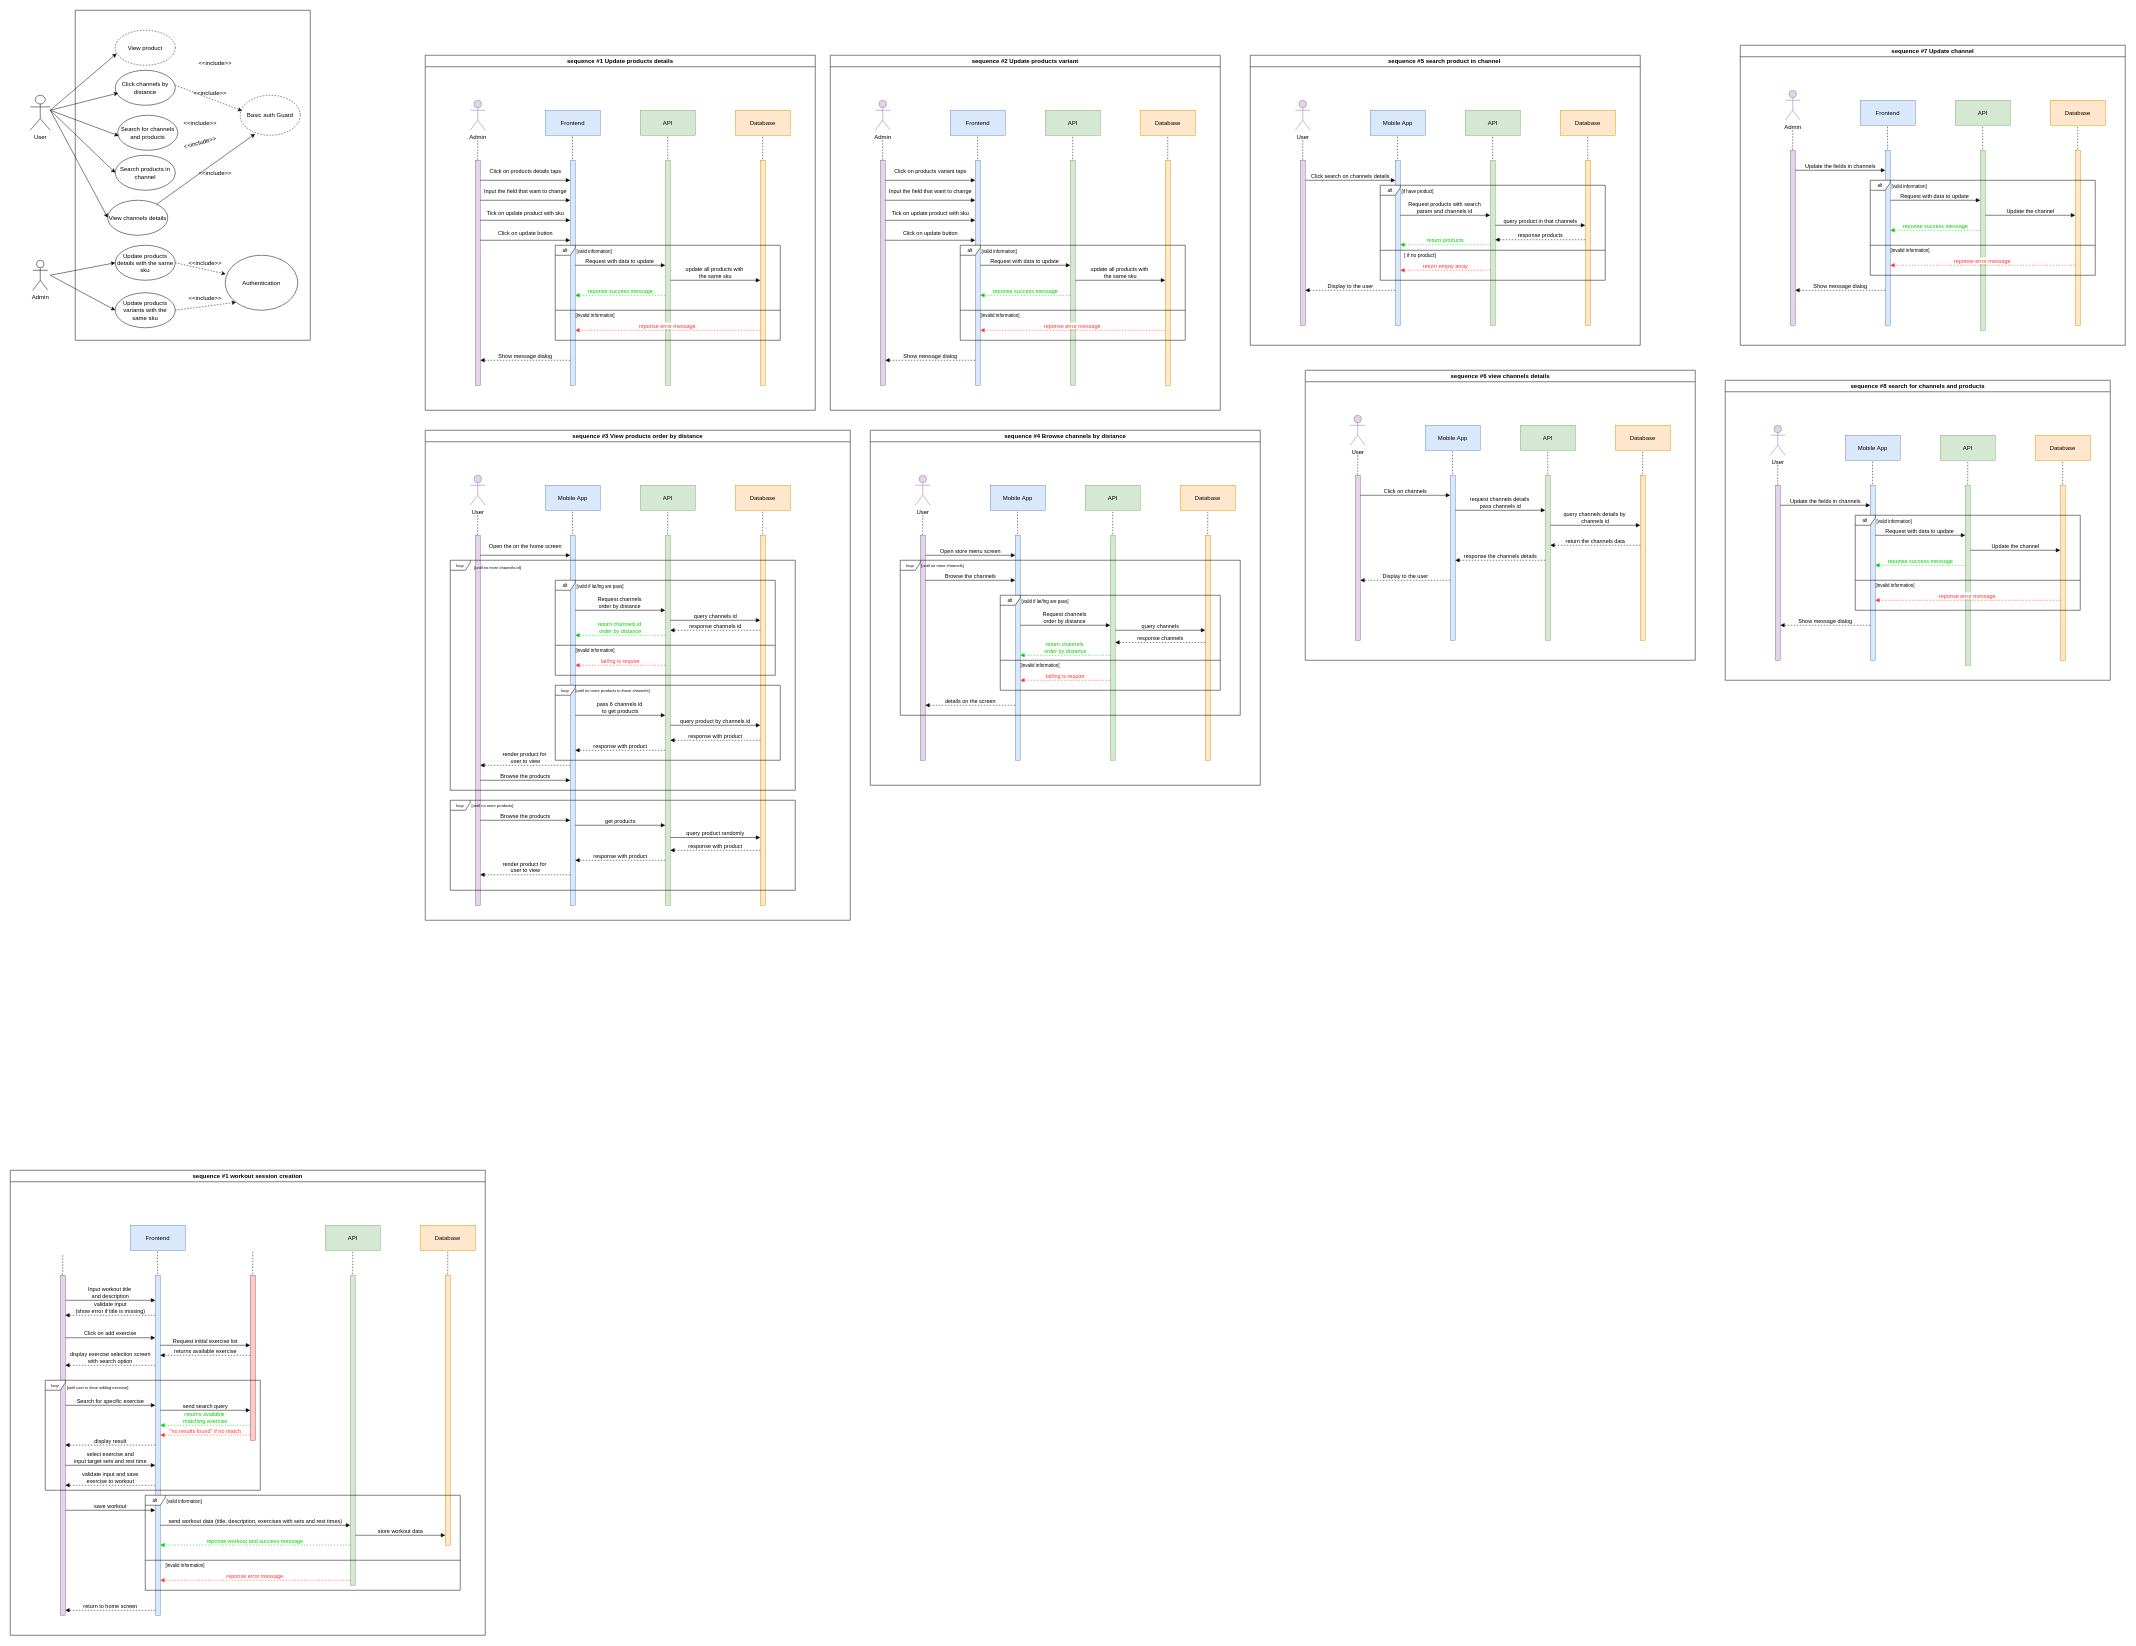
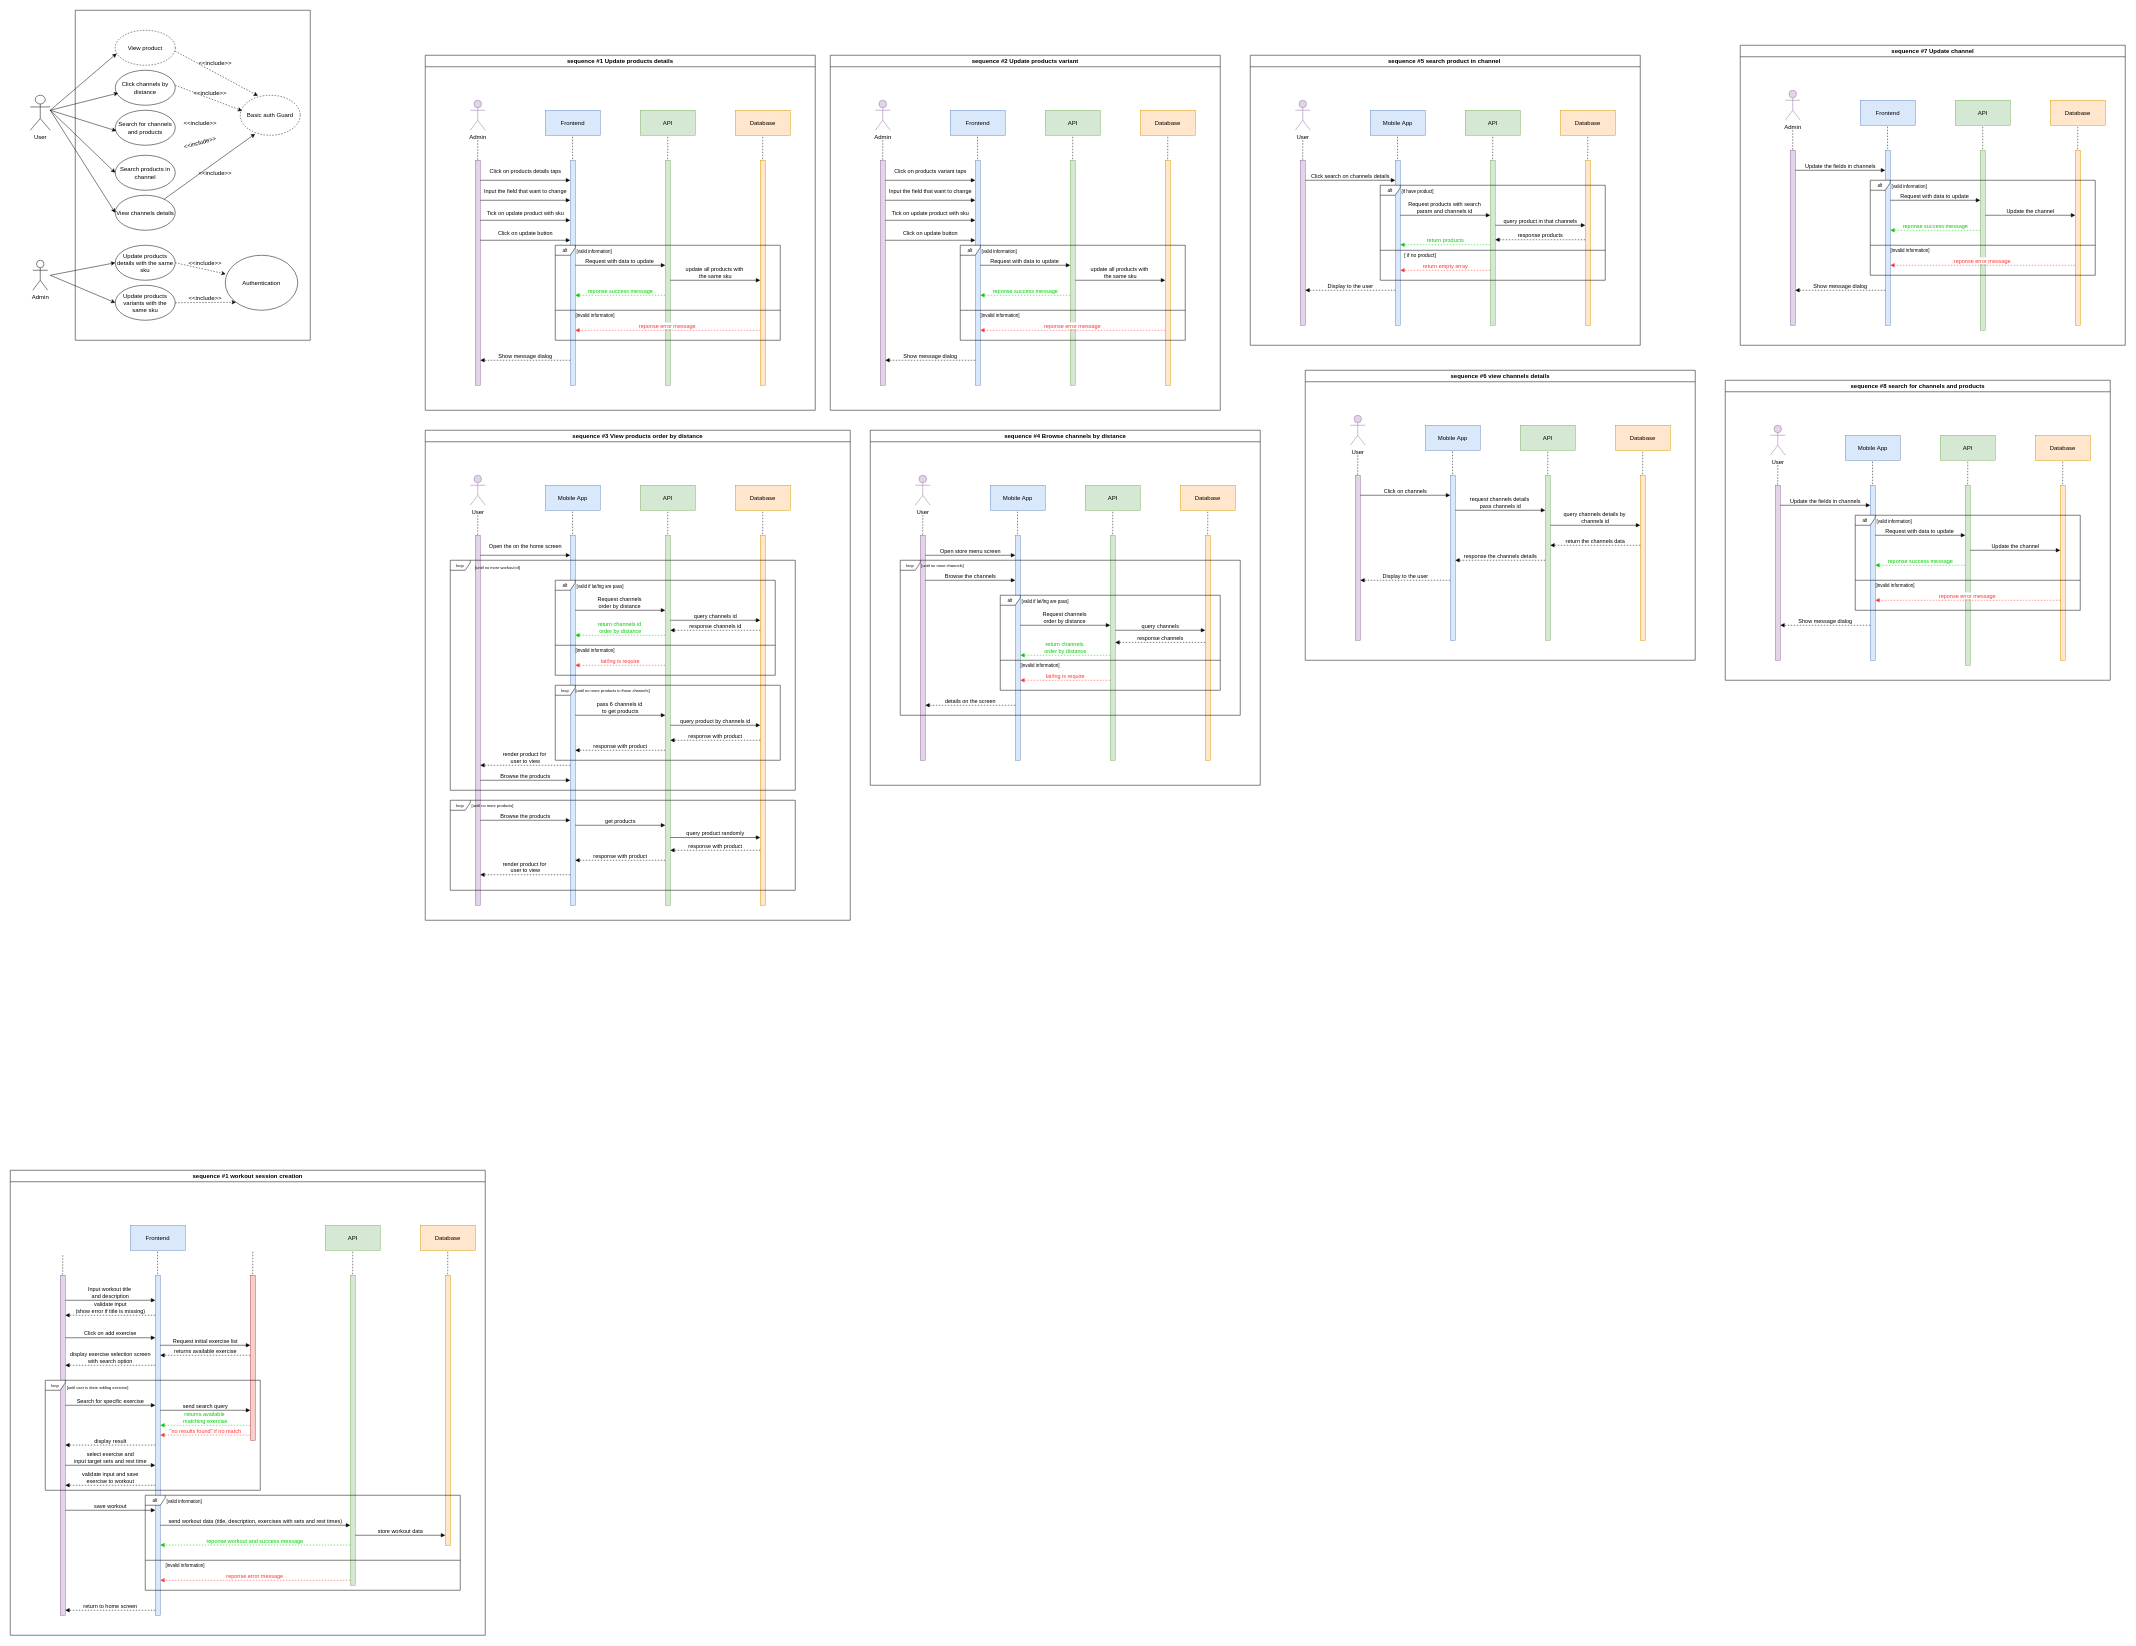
edge "View product" -> "Basic auth Guard": added
node "Search for channels and products": moved (148, 133) -> (145, 128)
node "View channels details": moved (138, 218) -> (145, 213)
node "Update products variants with the same sku": moved (145, 310) -> (145, 303)
node "[until no more channels id]": label "[until no more channels id]" -> "[until no more workout id]"
